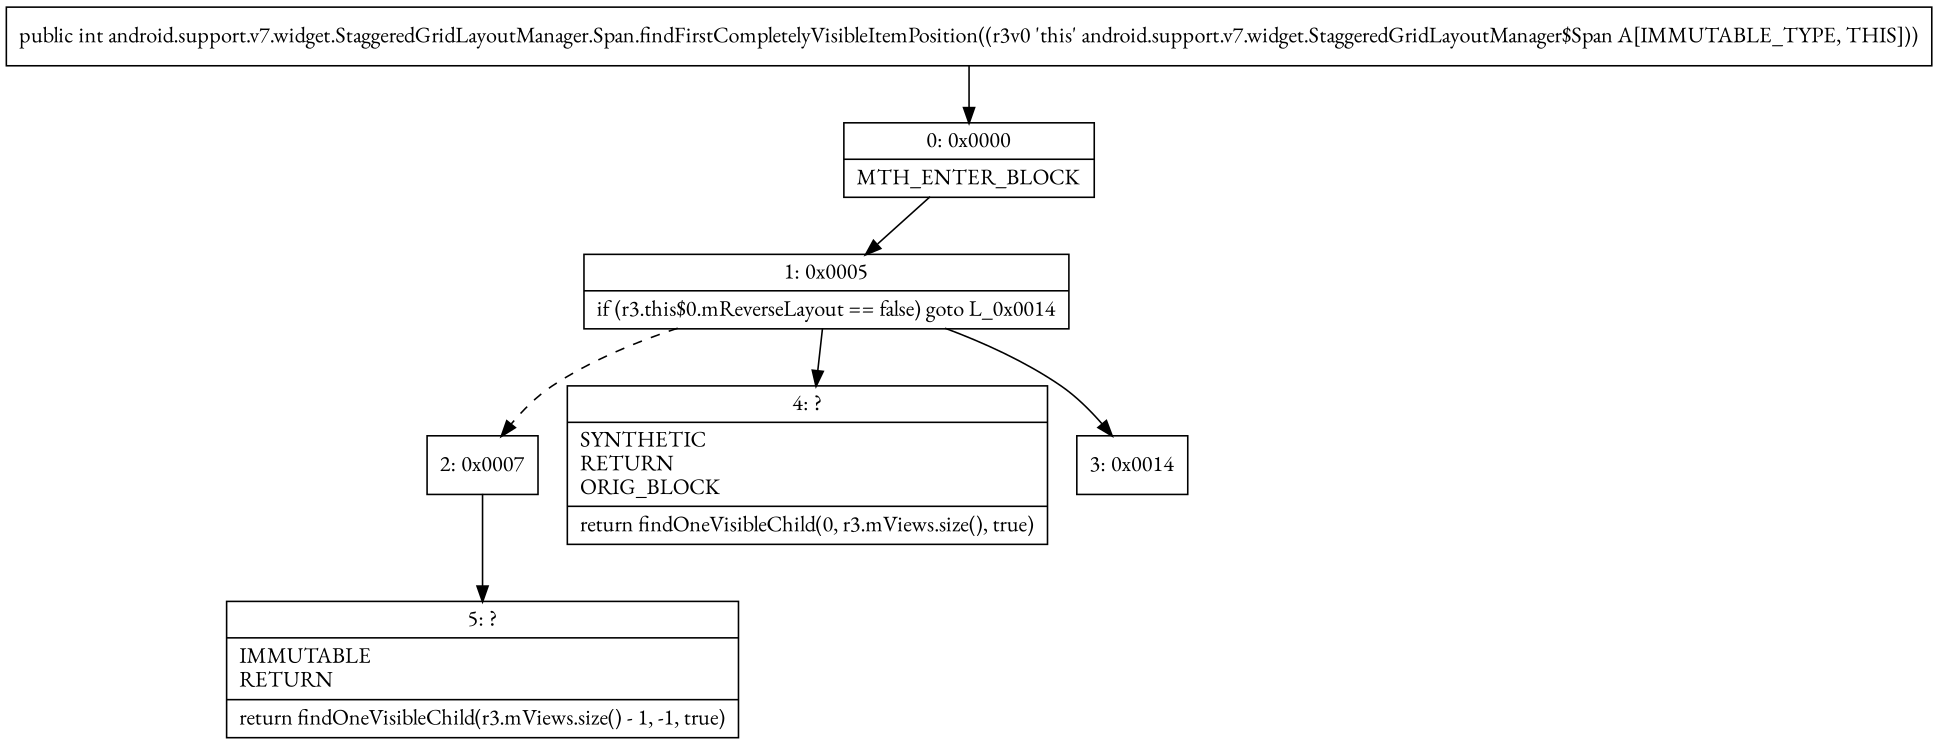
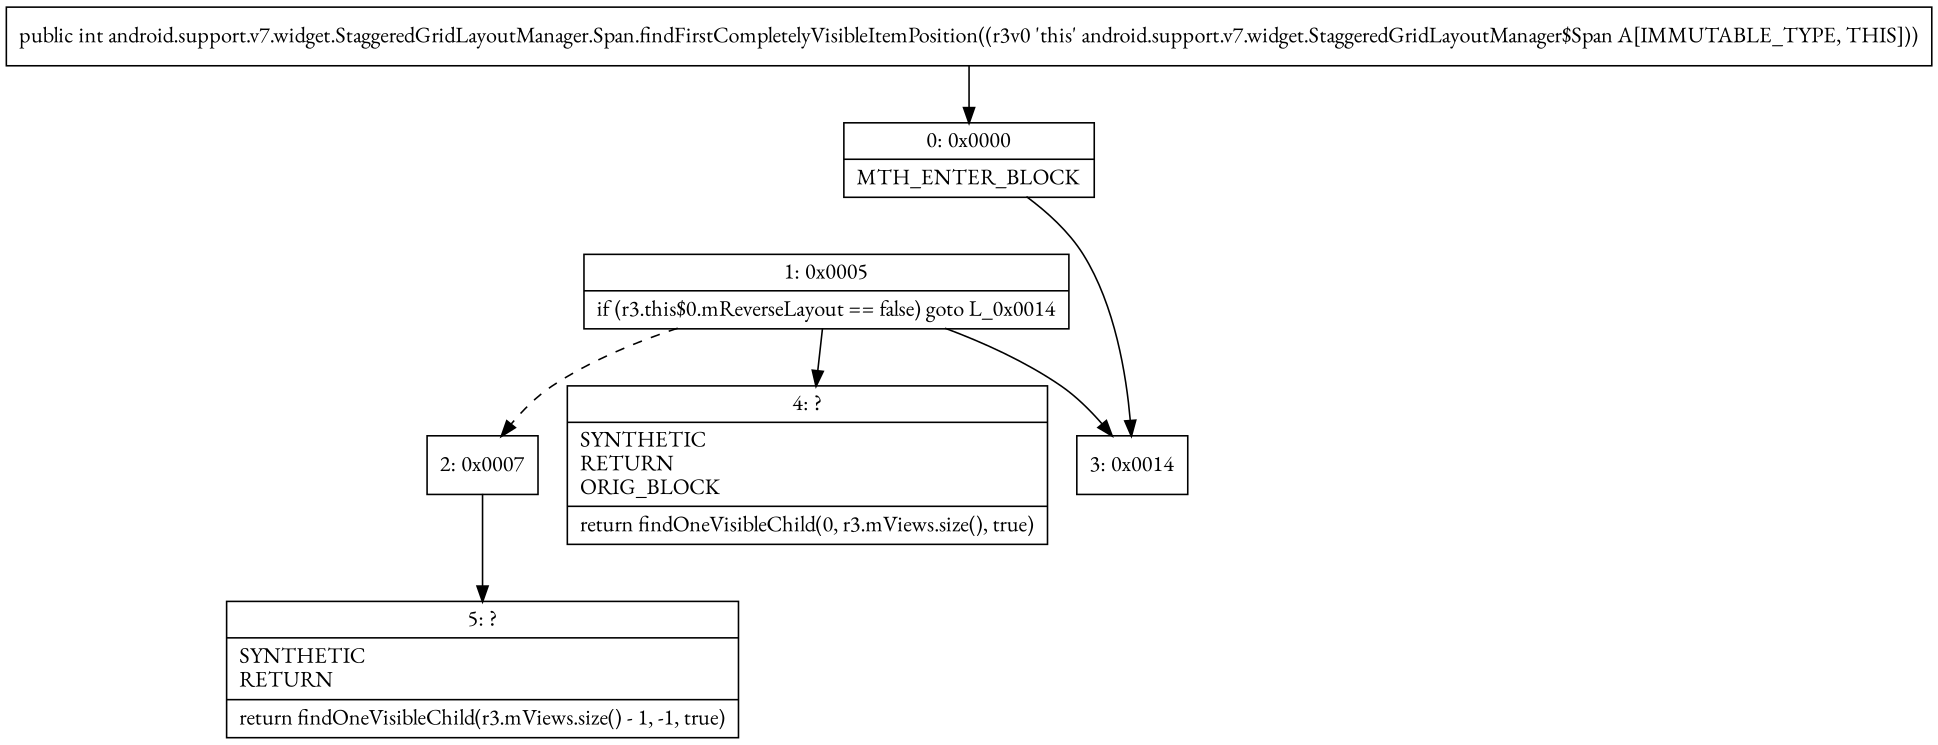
edge "0: 0x0000" -> "1: 0x0005": now "0: 0x0000" -> "3: 0x0014"
node "5: ?": text "IMMUTABLE" -> "SYNTHETIC"
